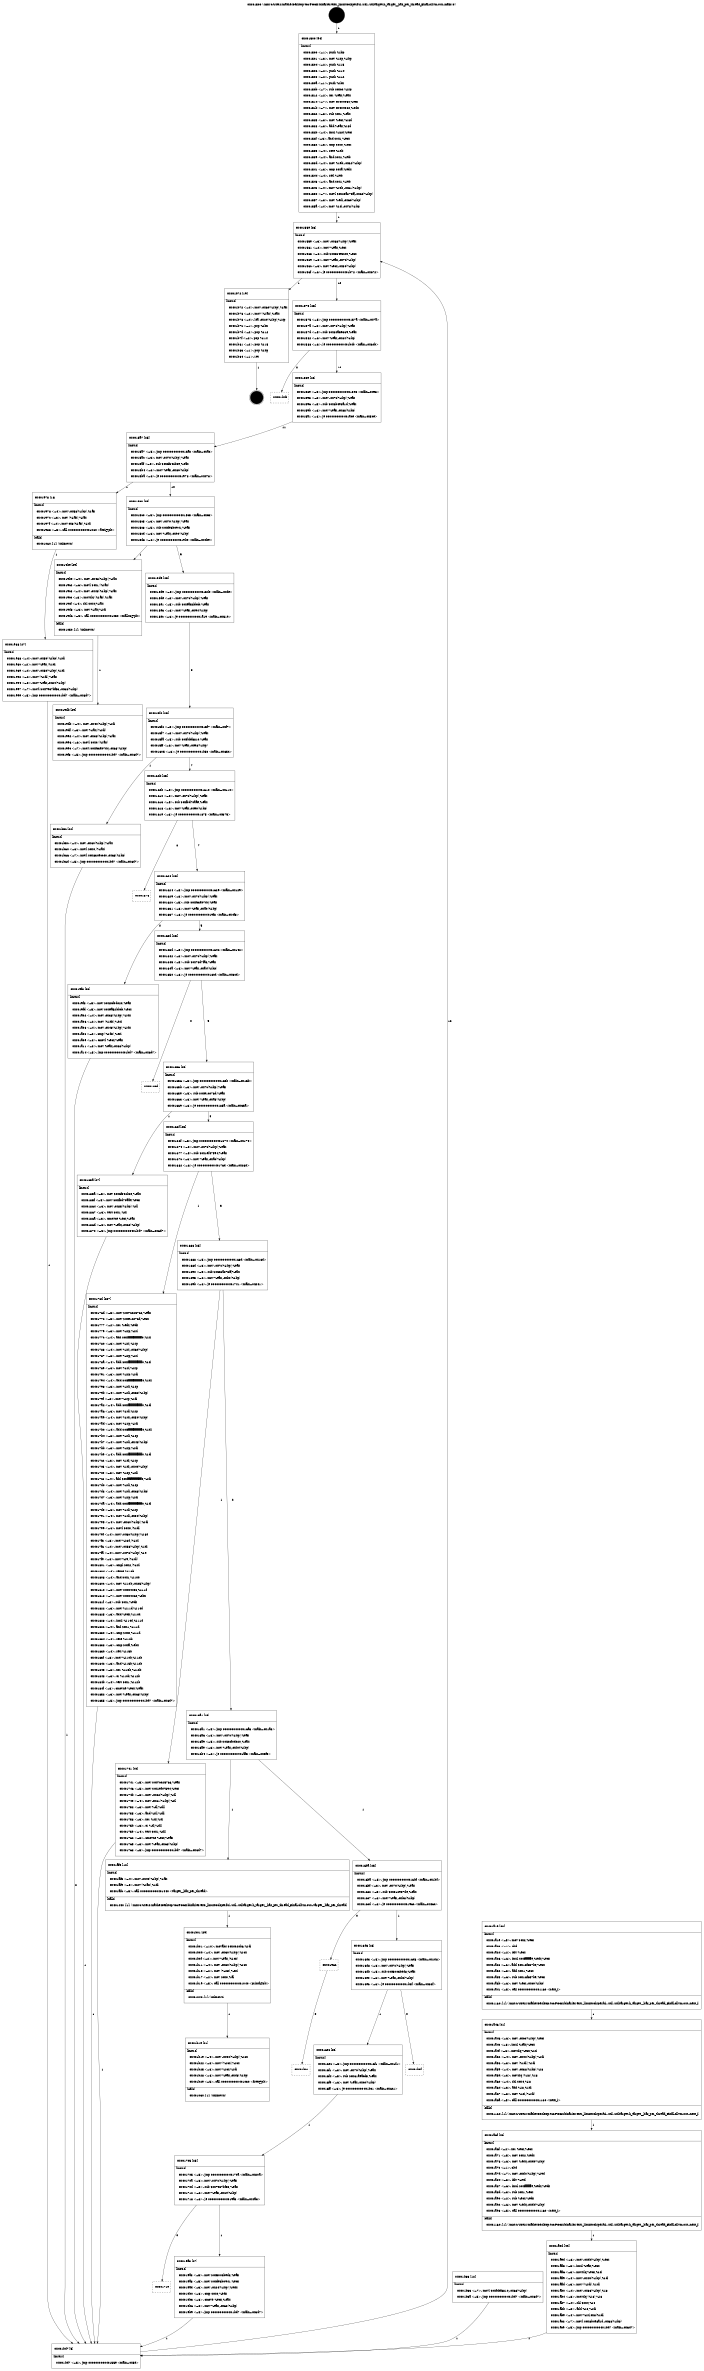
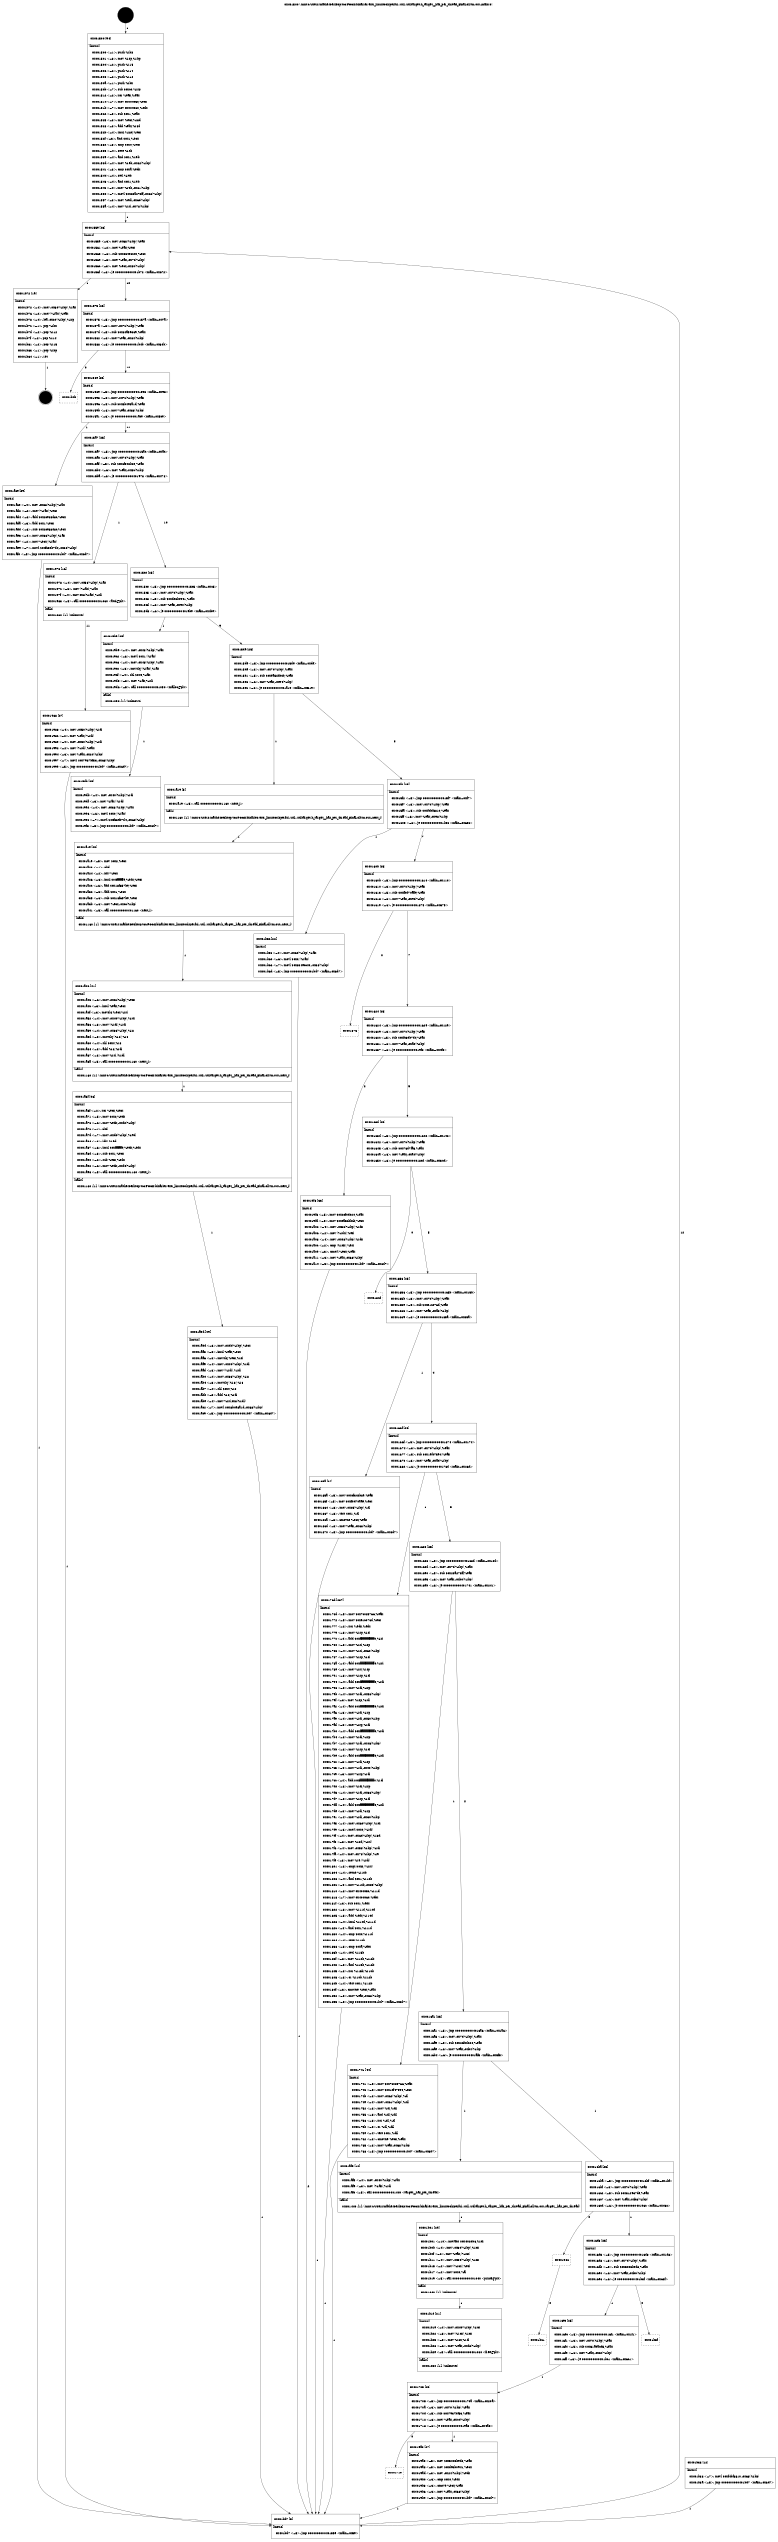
node "0x401ace [39]": added
edge "0x401978 [16]" -> "0x401988 [27]": label " 1" -> " 11"
node "0x401a19 [5]": added
